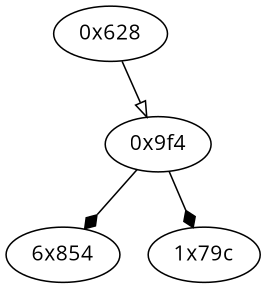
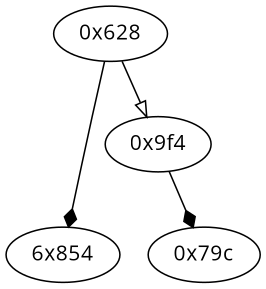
edge "0x9f4" -> "6x854": now "0x628" -> "6x854"
node "1x79c": label "1x79c" -> "0x79c"
